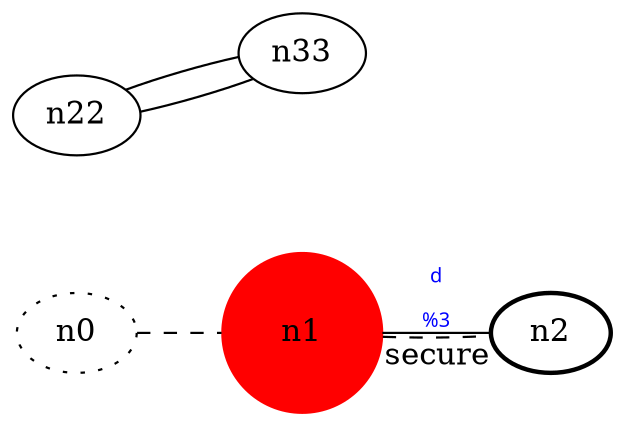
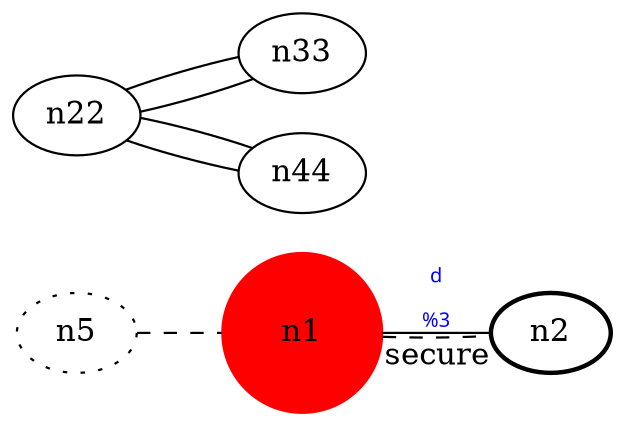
node "n44": added
node "n0": label "n0" -> "n5"
